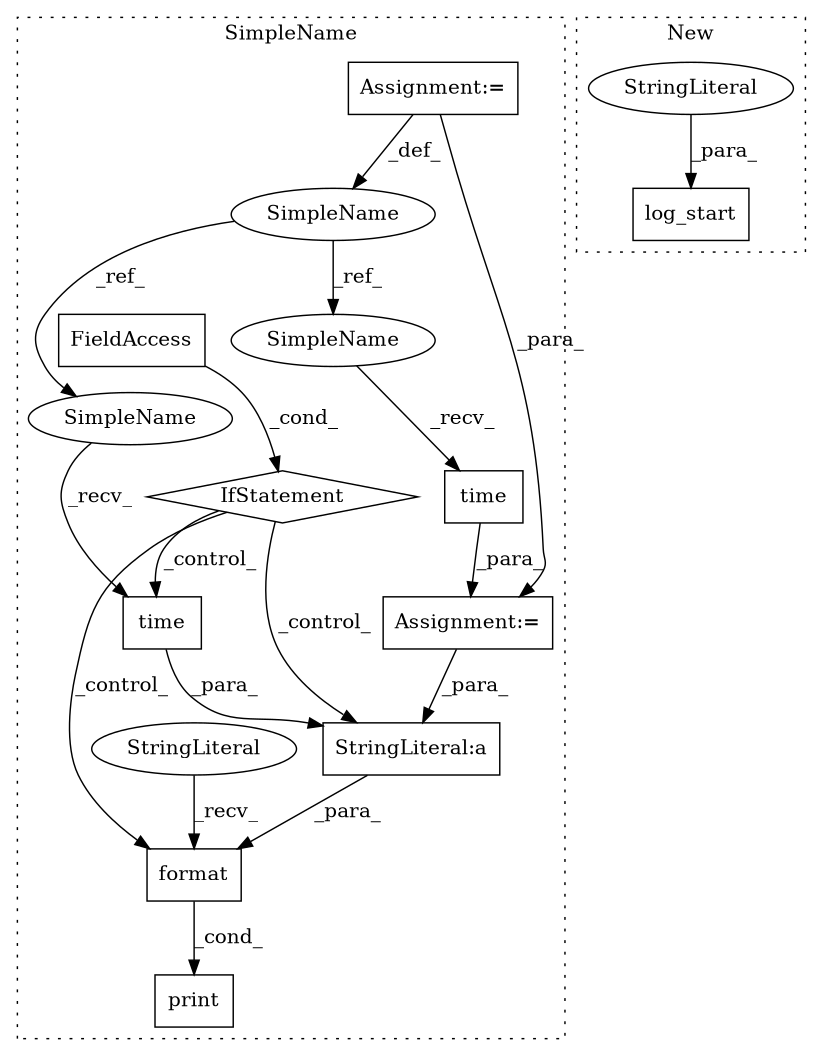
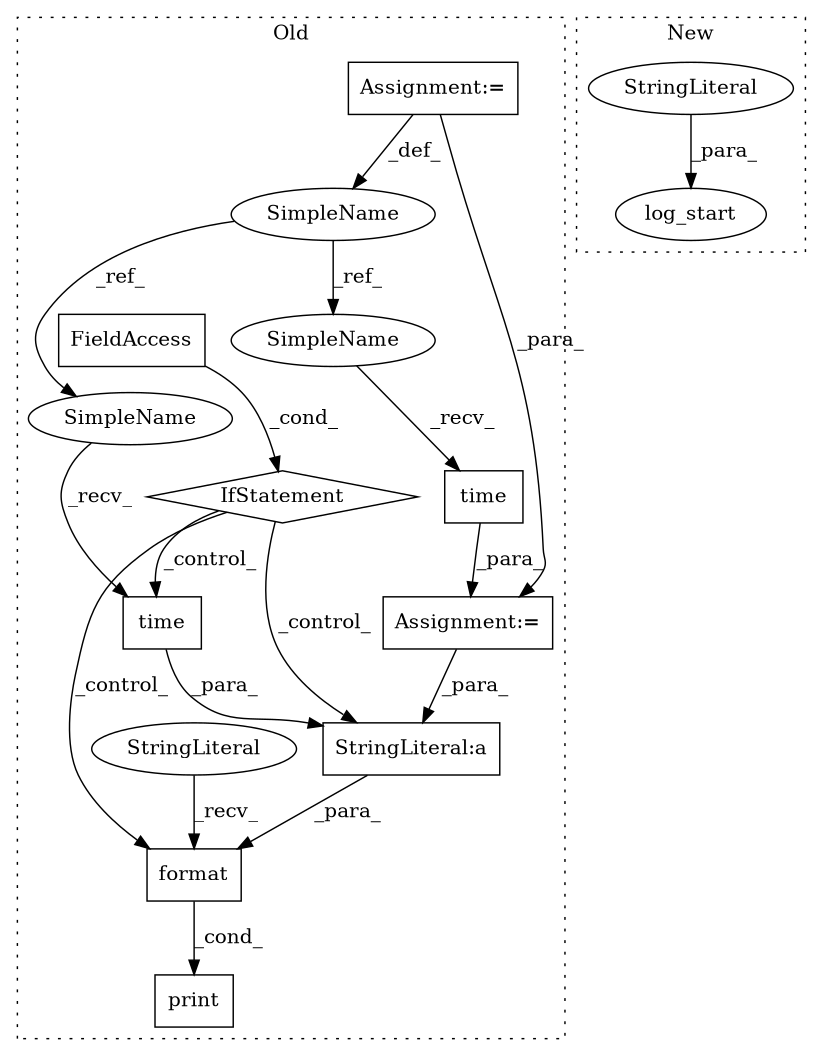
cluster "SimpleName": label "SimpleName" -> "Old"
node "log_start": shape box -> ellipse
